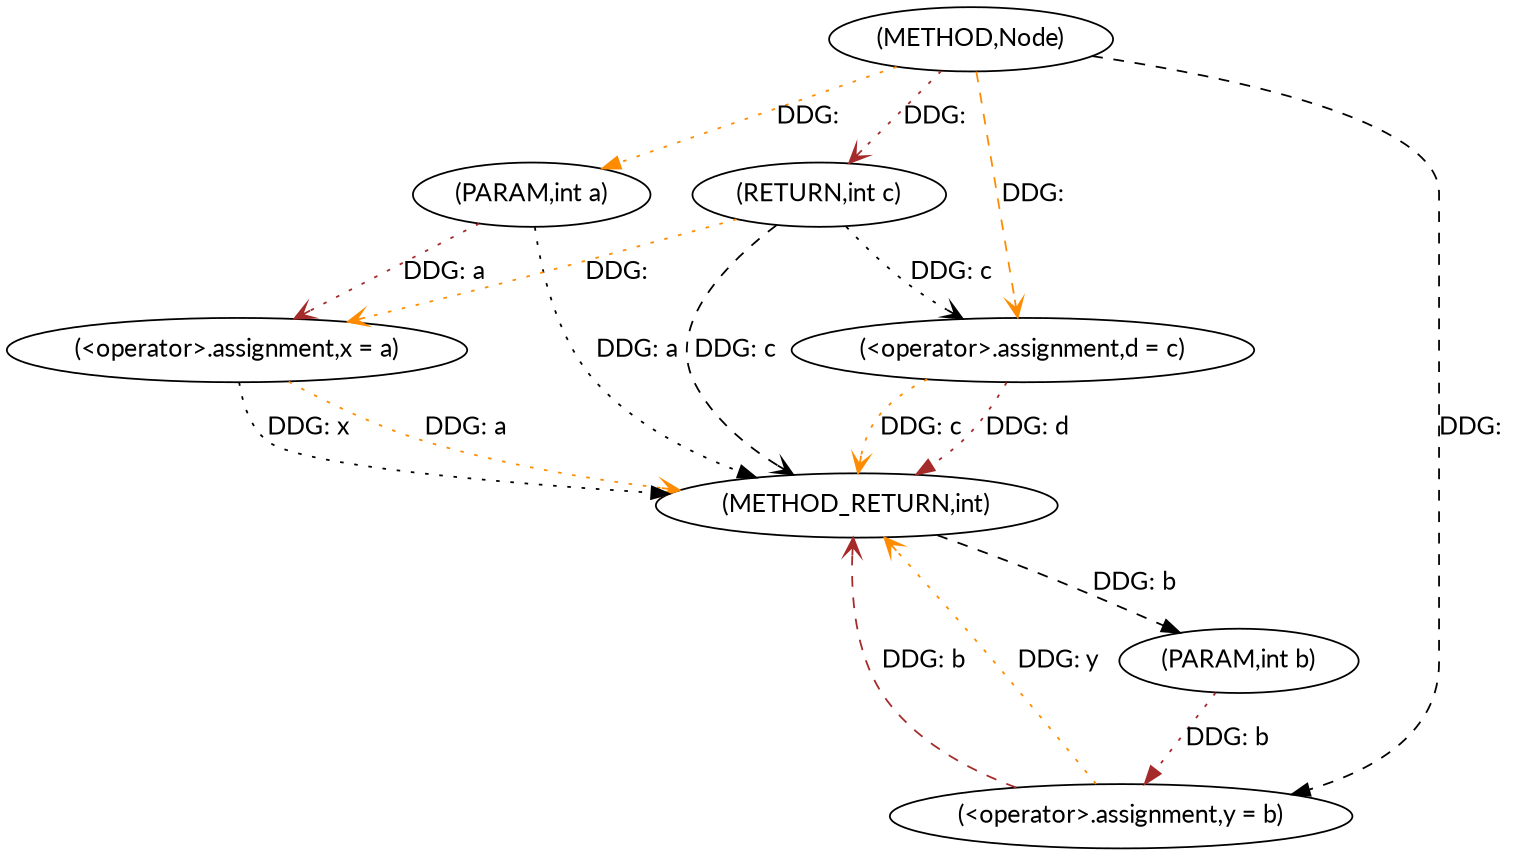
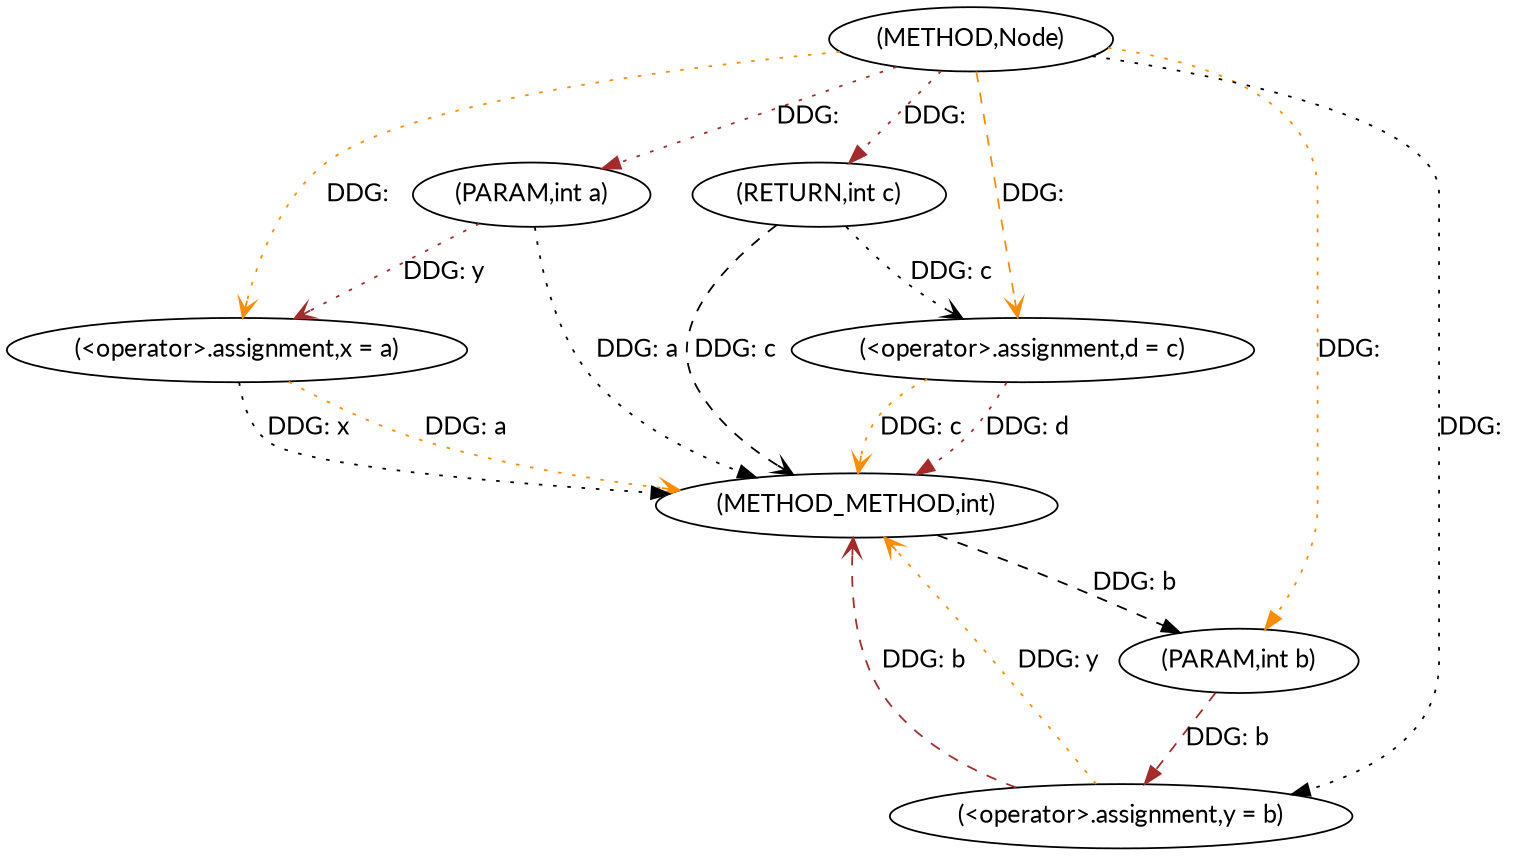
edge "(METHOD,Node)" -> "(RETURN,int c)": arrowhead vee -> normal
edge "(METHOD,Node)" -> "(PARAM,int a)": color darkorange -> brown
edge "(RETURN,int c)" -> "(<operator>.assignment,x = a)": now "(METHOD,Node)" -> "(<operator>.assignment,x = a)"
edge "(METHOD,Node)" -> "(PARAM,int b)": added, label "DDG:"
edge "(PARAM,int a)" -> "(<operator>.assignment,x = a)": label "DDG: a" -> "DDG: y"
edge "(METHOD,Node)" -> "(<operator>.assignment,y = b)": style dashed -> dotted
node "(METHOD_RETURN,int)": label "(METHOD_RETURN,int)" -> "(METHOD_METHOD,int)"
edge "(PARAM,int b)" -> "(<operator>.assignment,y = b)": style dotted -> dashed
